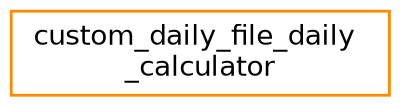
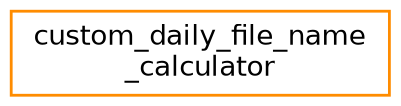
node "custom_daily_file_daily _calculator": label "custom_daily_file_daily _calculator" -> "custom_daily_file_name _calculator"
